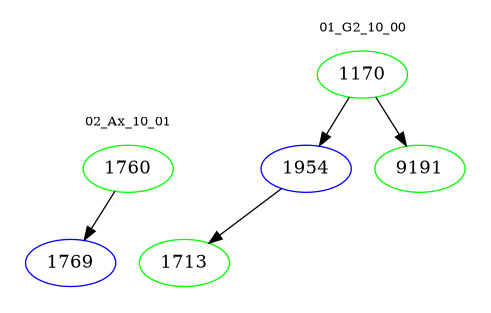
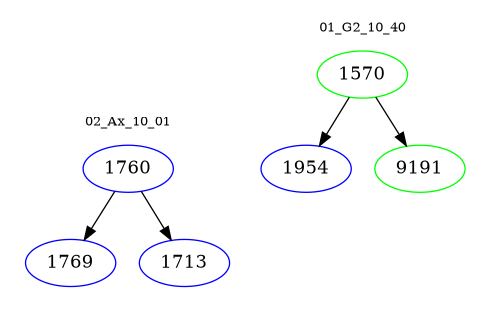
cluster "01_G2_10_00": label "01_G2_10_00" -> "01_G2_10_40"
node "1170": label "1170" -> "1570"
node "1760": color green -> blue
edge "1954" -> "1713": now "1760" -> "1713"
node "1713": color green -> blue
